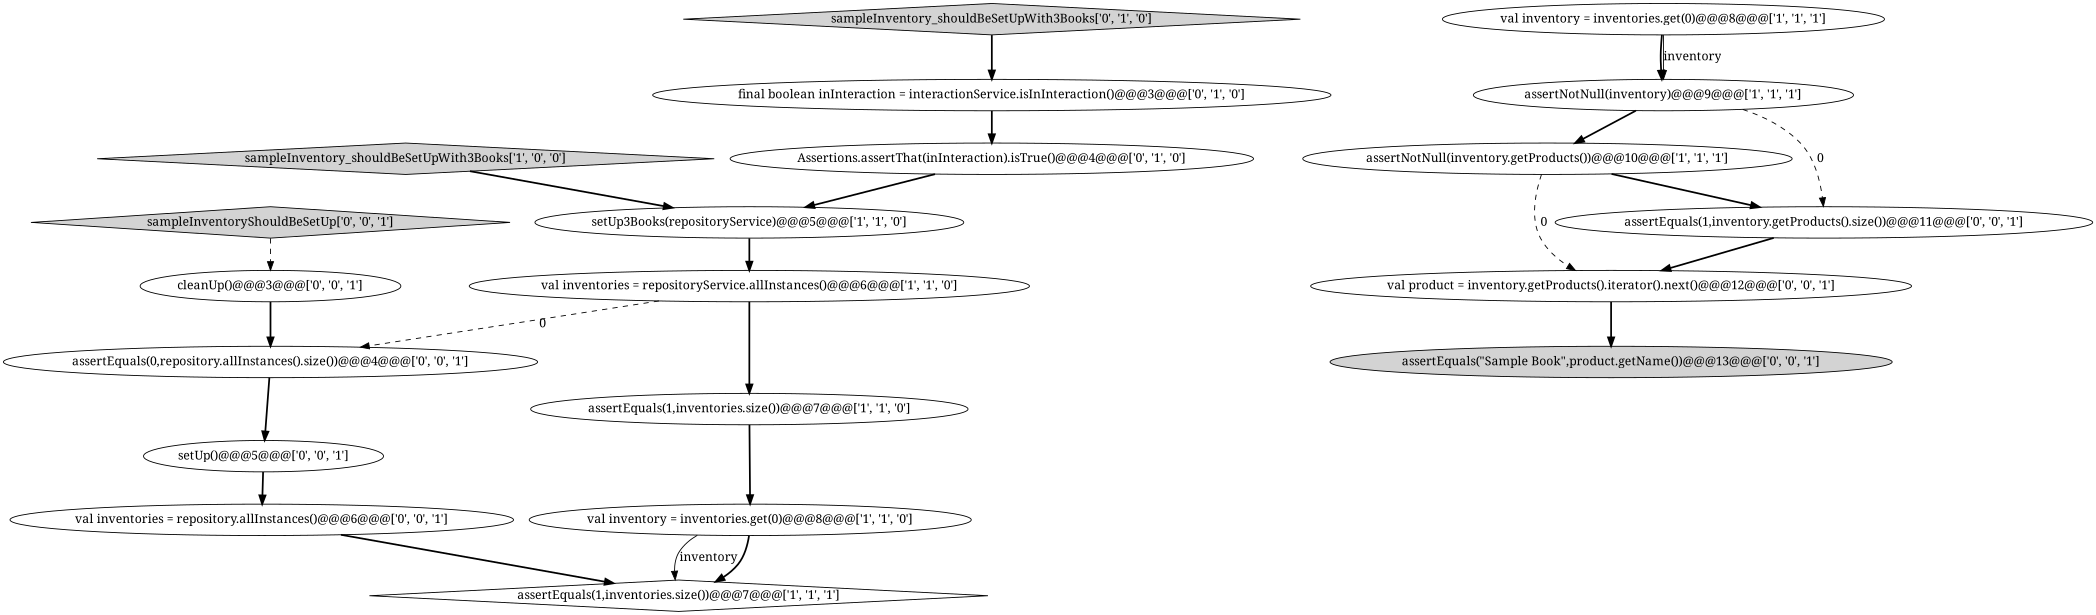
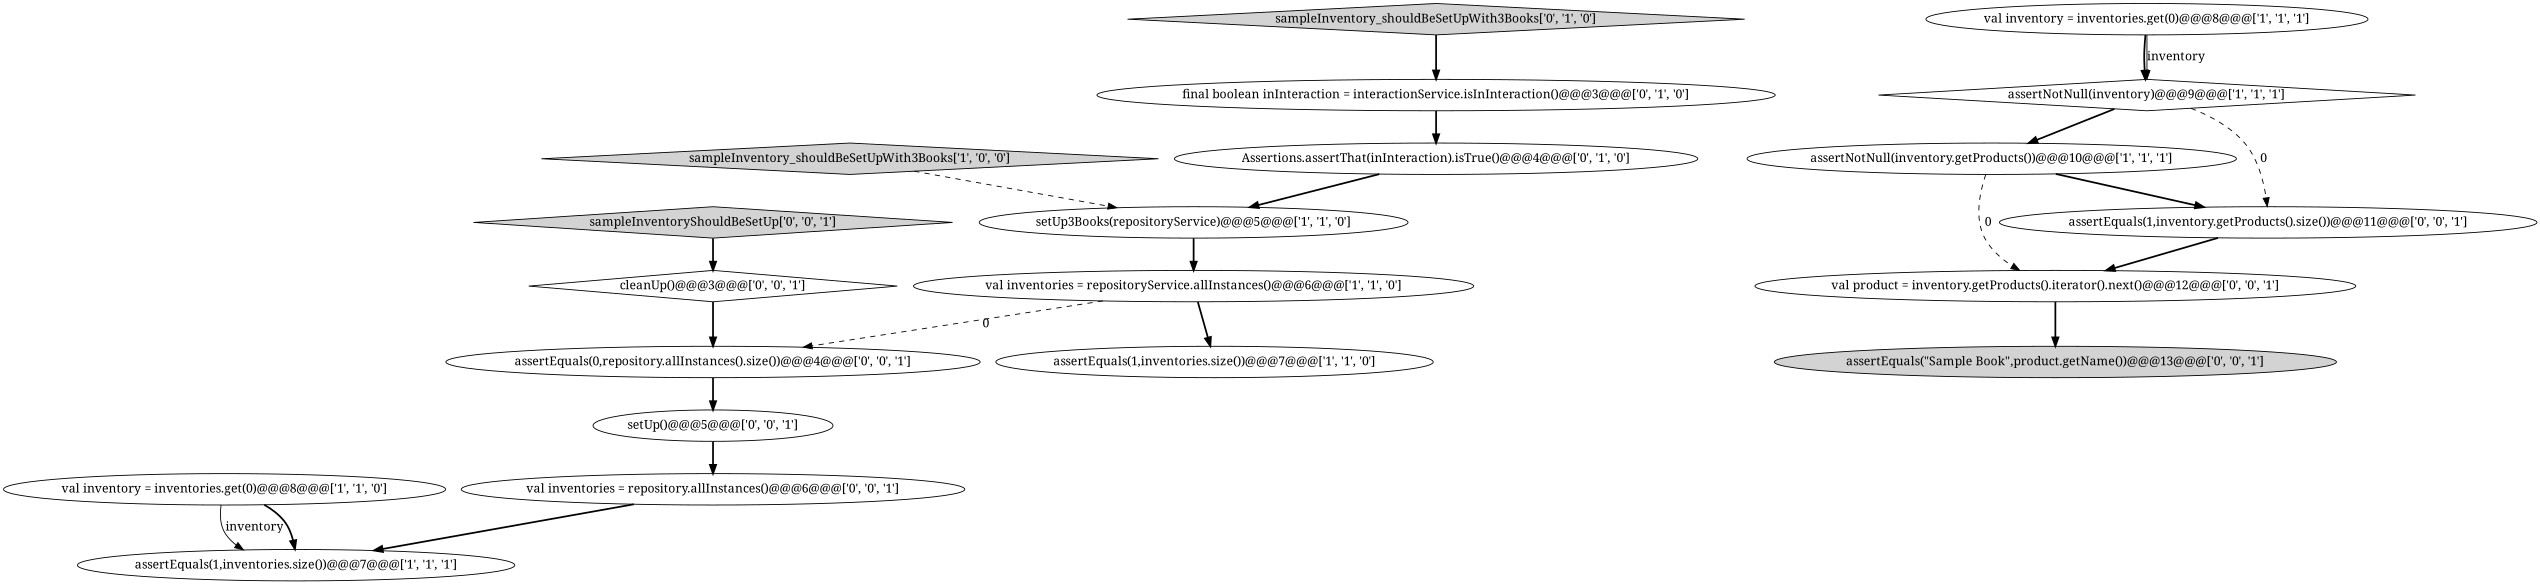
node "assertNotNull(inventory)@@@9@@@['1', '1', '1']": shape ellipse -> diamond
edge "sampleInventory_shouldBeSetUpWith3Books['1', '0', '0']" -> "setUp3Books(repositoryService)@@@5@@@['1', '1', '0']": style bold -> dashed
edge "sampleInventoryShouldBeSetUp['0', '0', '1']" -> "cleanUp()@@@3@@@['0', '0', '1']": style dashed -> bold
node "cleanUp()@@@3@@@['0', '0', '1']": shape ellipse -> diamond
edge "assertEquals(1,inventories.size())@@@7@@@['1', '1', '0']" -> "val inventory = inventories.get(0)@@@8@@@['1', '1', '0']": removed
node "assertEquals(1,inventories.size())@@@7@@@['1', '1', '1']": shape diamond -> ellipse
